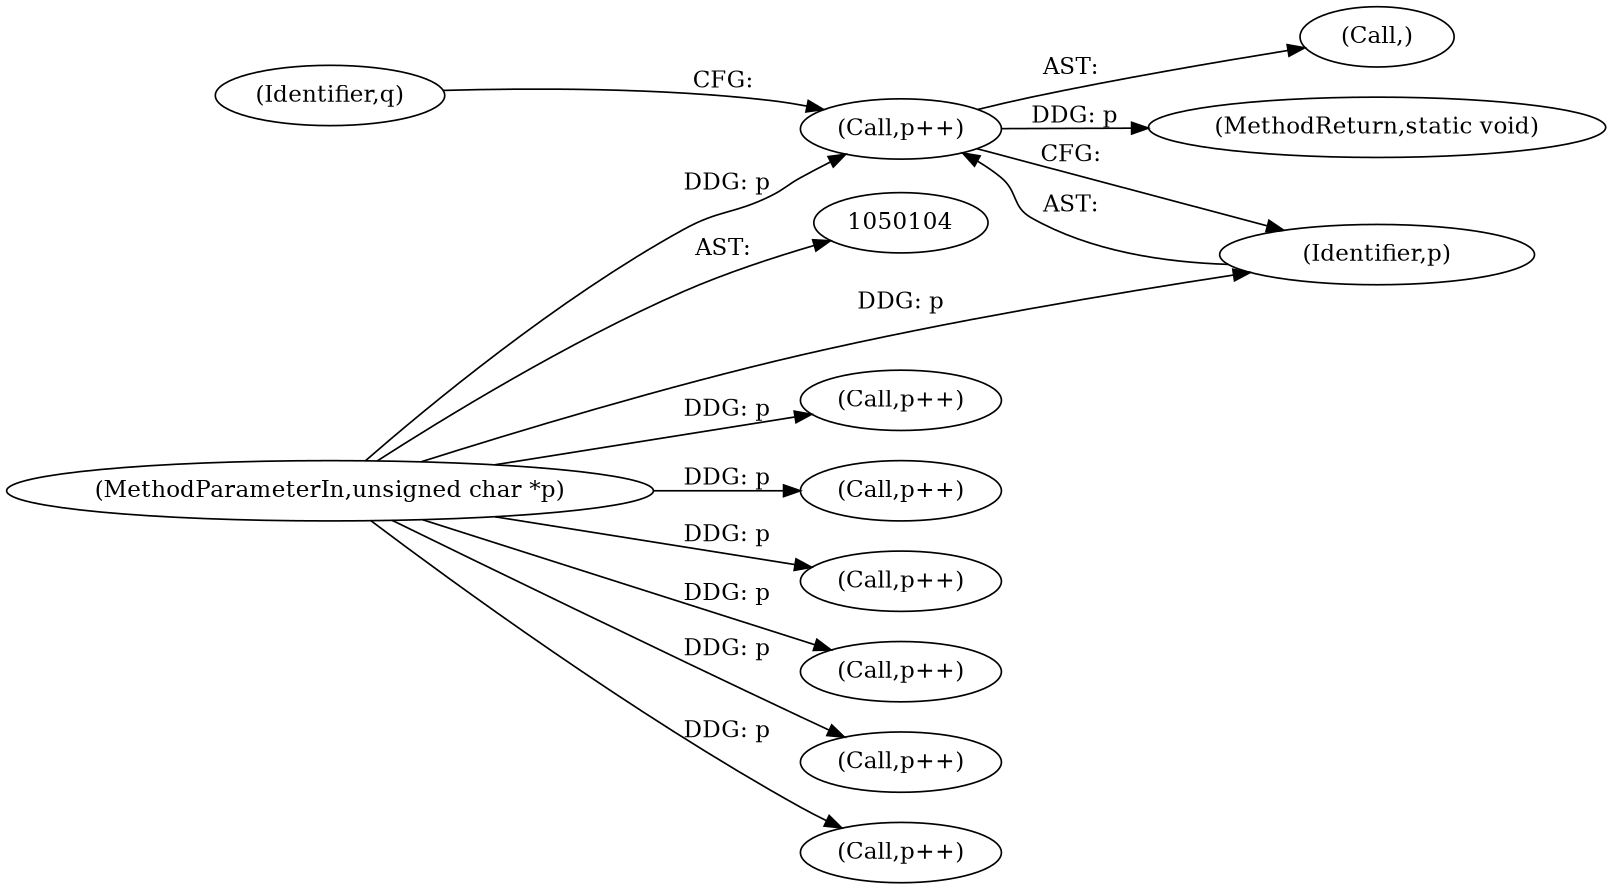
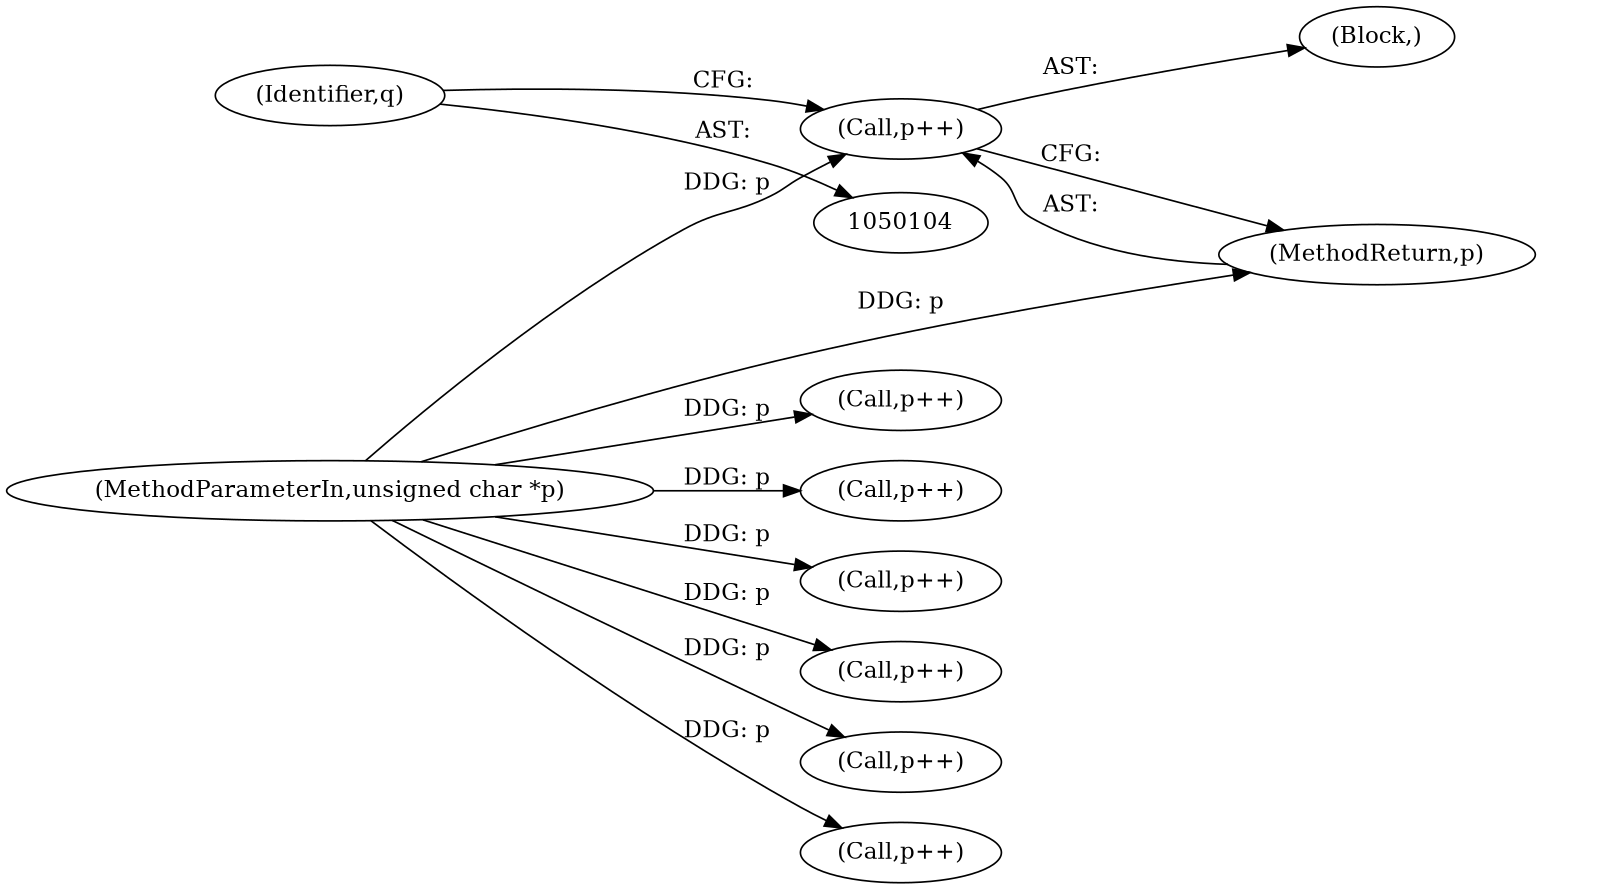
node "(Call,)": label "(Call,)" -> "(Block,)"
node "(MethodReturn,static void)": removed
node "(Identifier,p)": label "(Identifier,p)" -> "(MethodReturn,p)"
edge "(MethodParameterIn,unsigned char *p)" -> "1050104": now "(Identifier,q)" -> "1050104"
